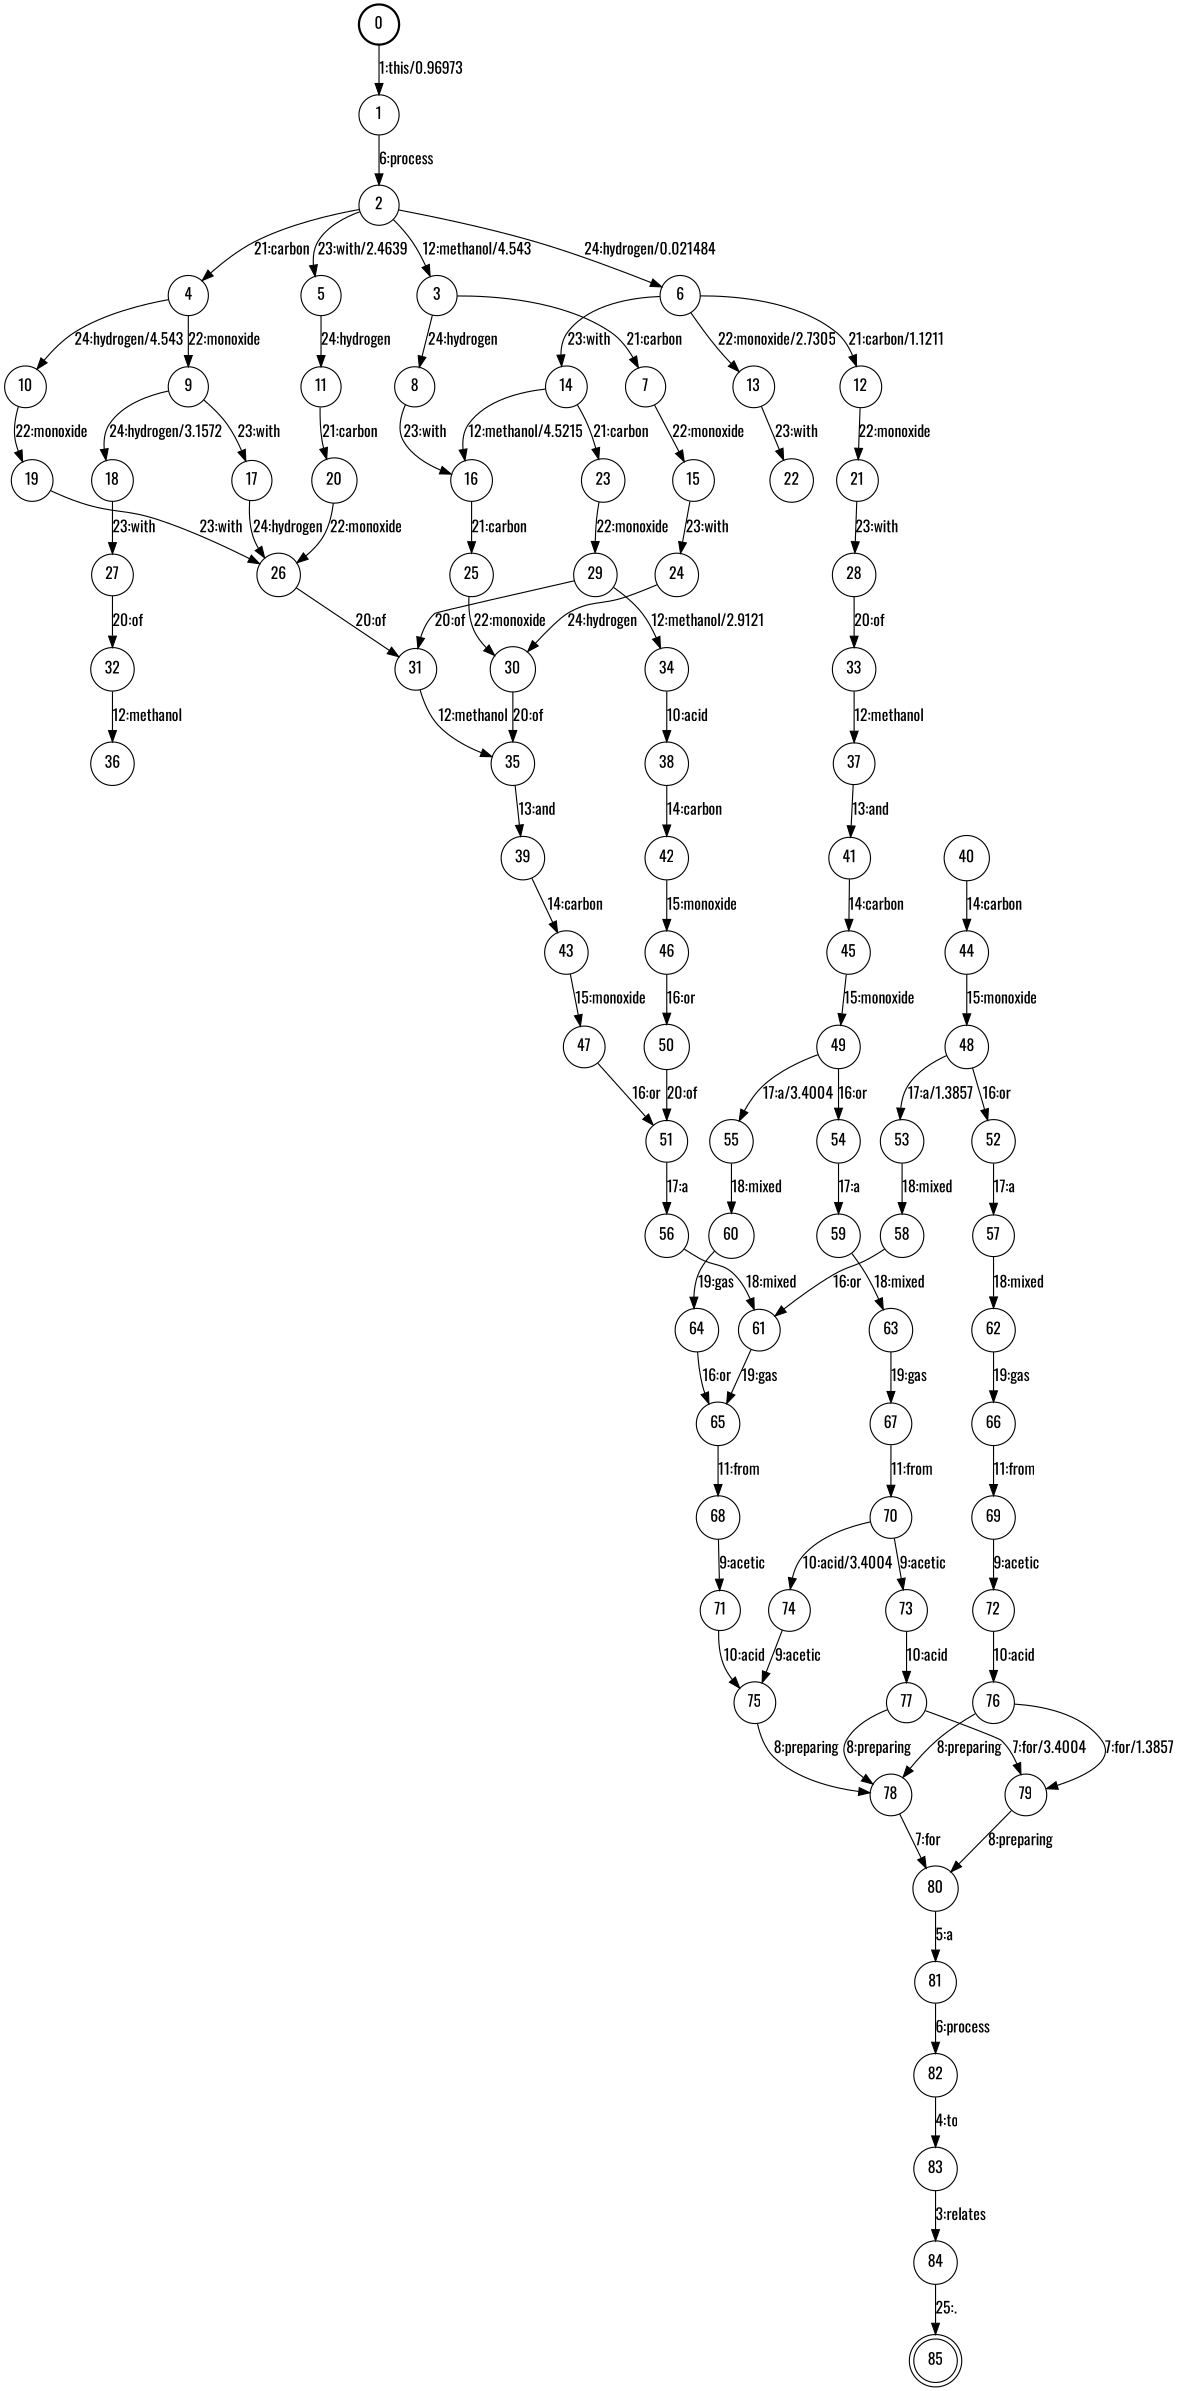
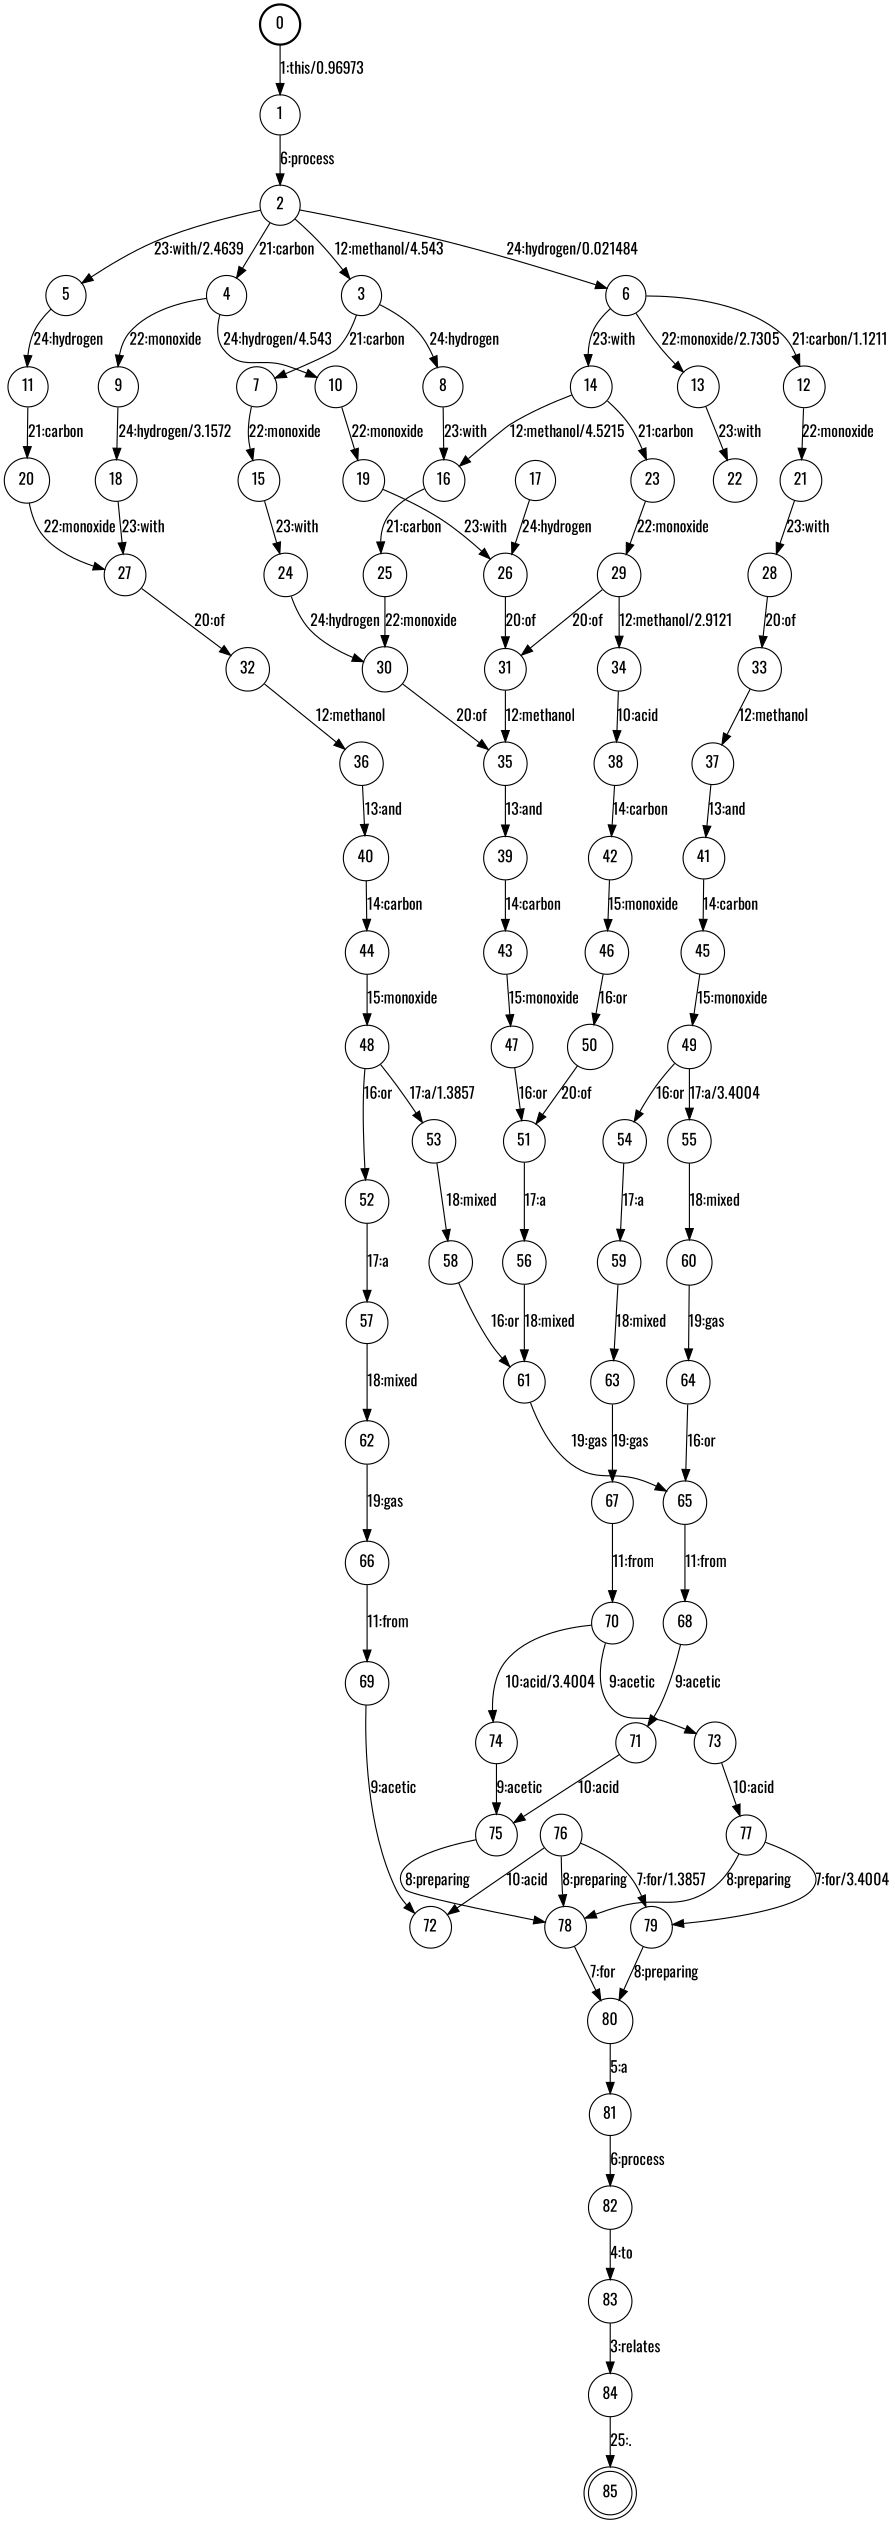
edge "9" -> "17": removed, label "23:with"
edge "20" -> "26": now "20" -> "27"
edge "36" -> "40": added, label "13:and"
edge "72" -> "76": reversed
